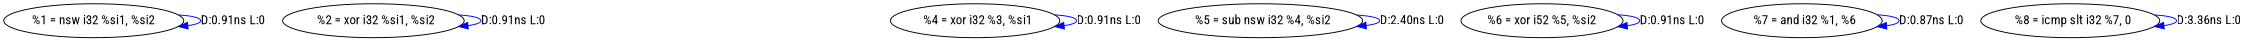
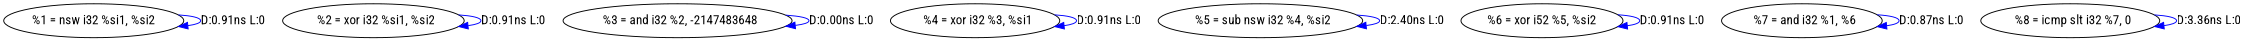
node "%3 = and i32 %2, -2147483648": added
